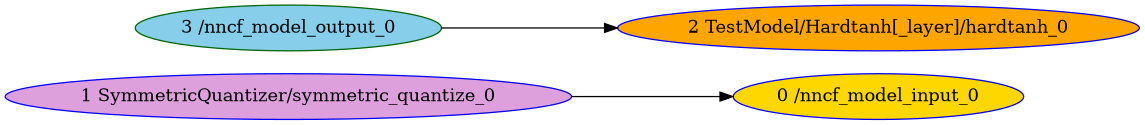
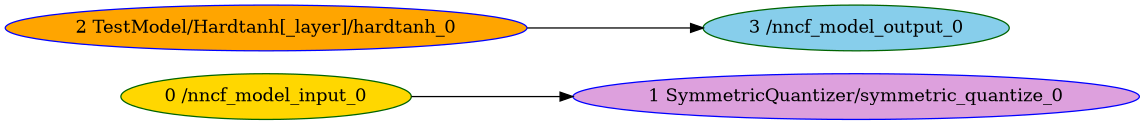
edge "3 /nncf_model_output_0" -> "2 TestModel/Hardtanh[_layer]/hardtanh_0": reversed
edge "1 SymmetricQuantizer/symmetric_quantize_0" -> "0 /nncf_model_input_0": reversed
node "0 /nncf_model_input_0": color blue -> darkgreen
